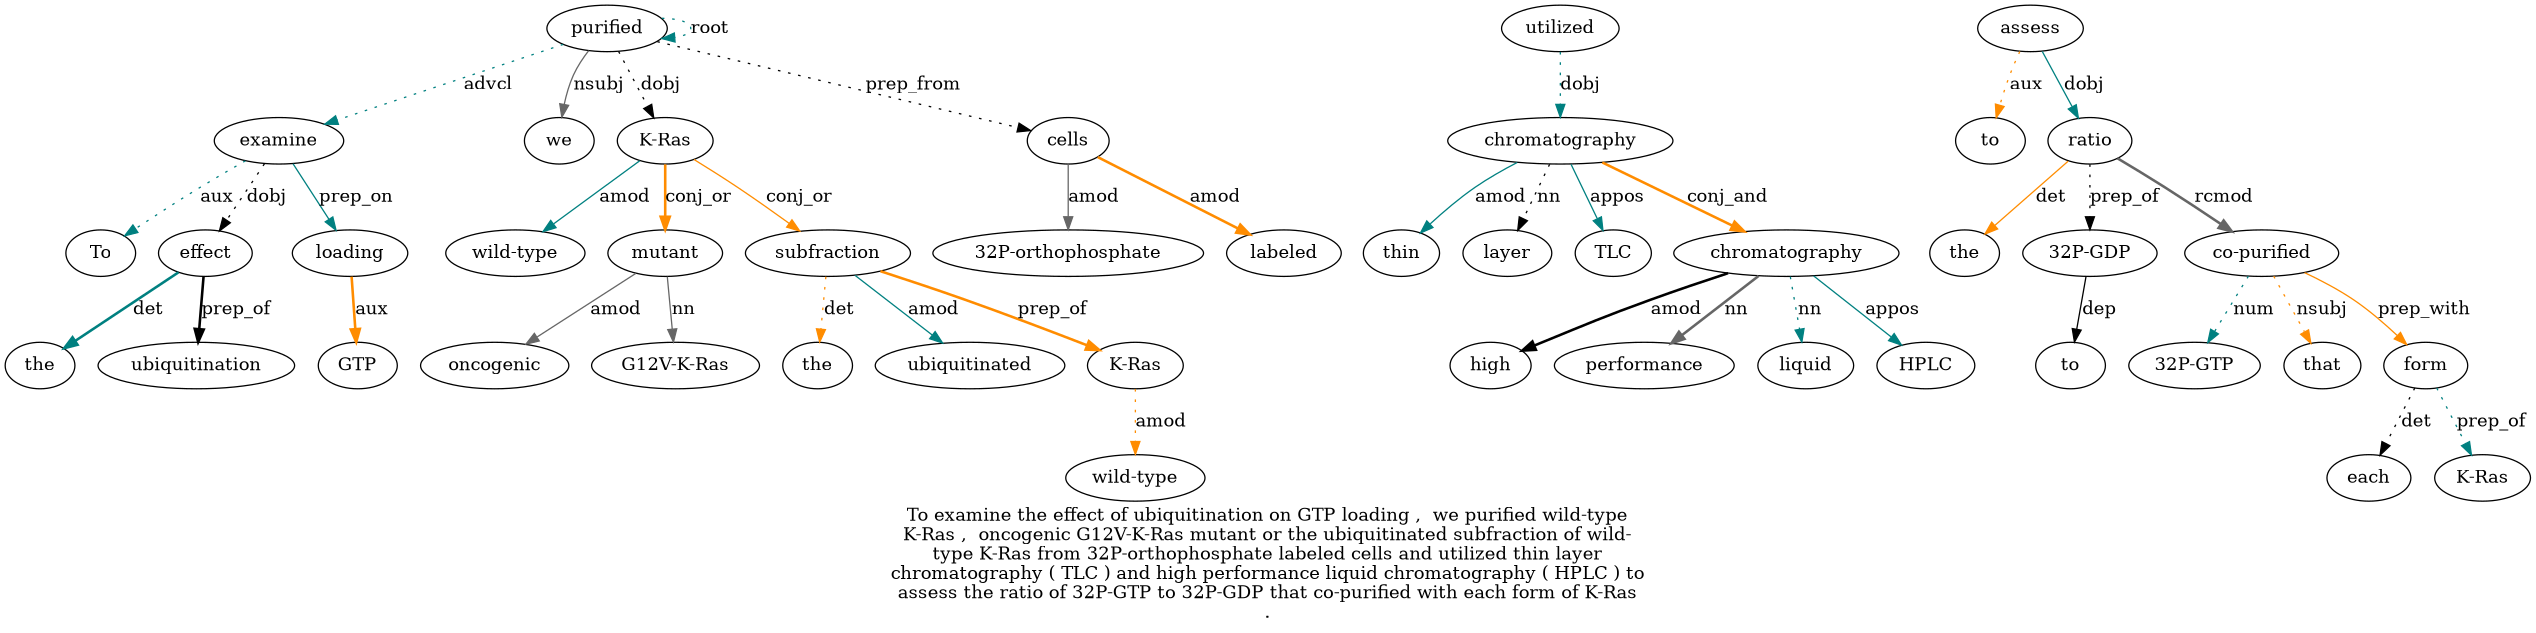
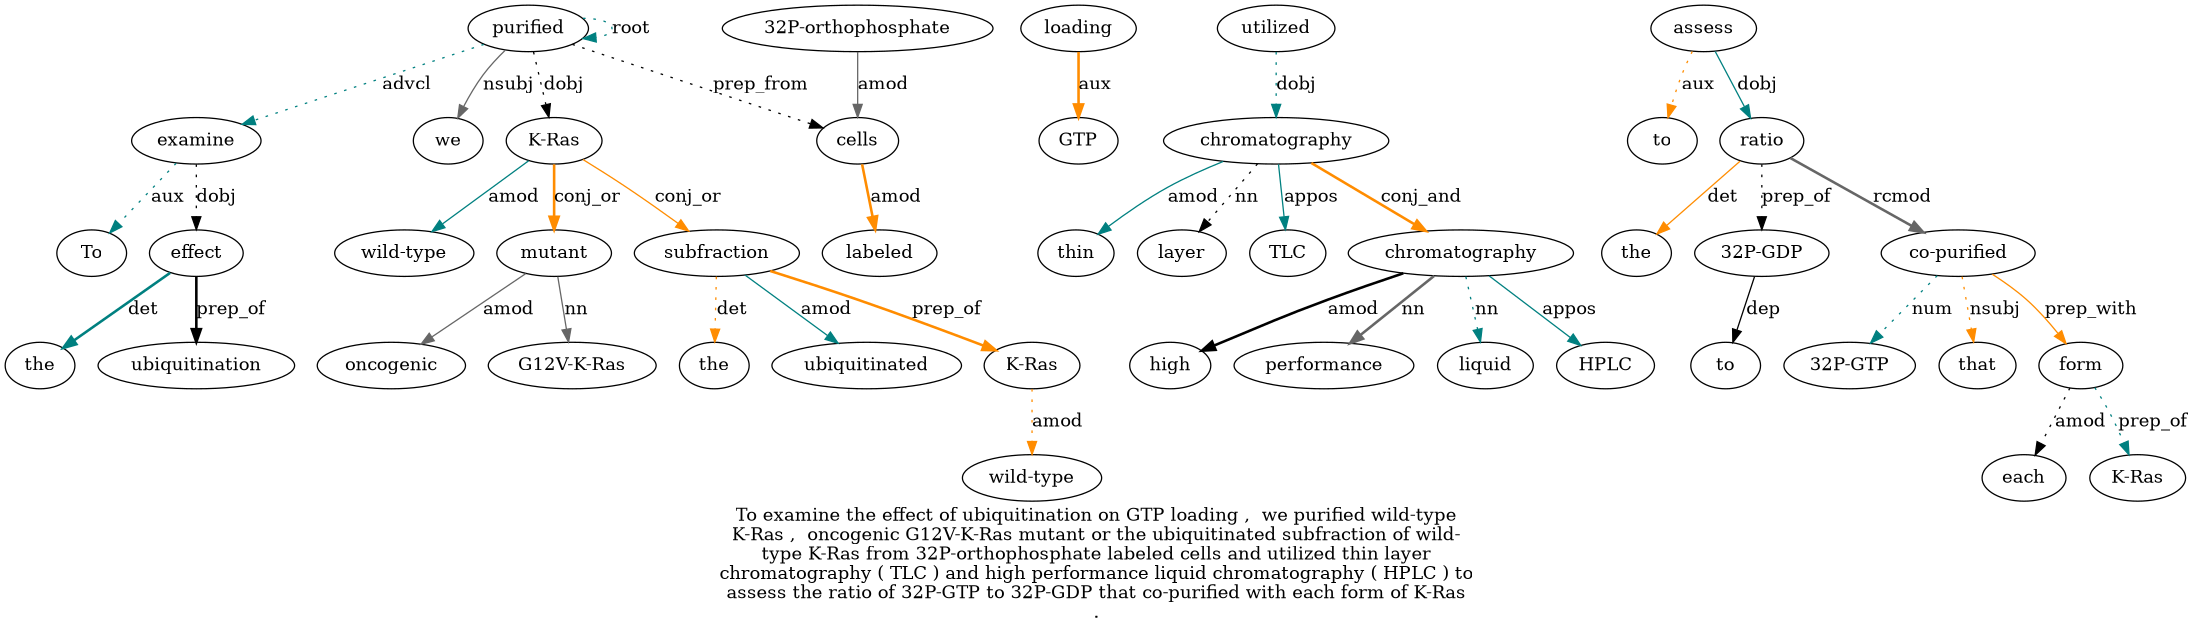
edge "cells" -> "32P-orthophosphate": reversed
edge "examine" -> "loading": removed, label "prep_on"
edge "form" -> "each": label "det" -> "amod"
